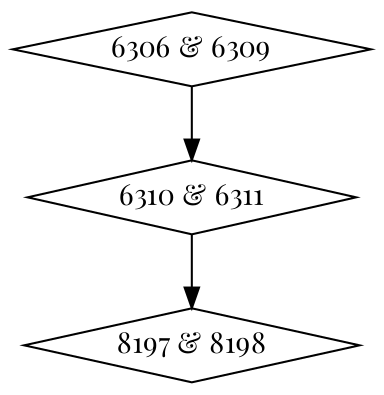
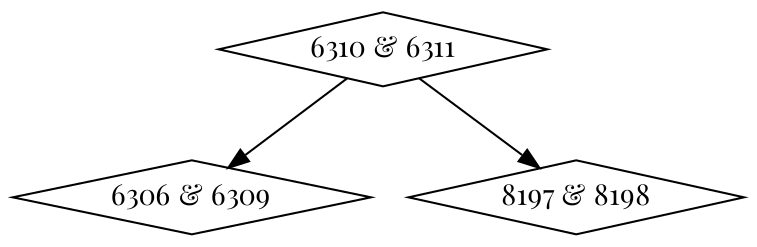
edge "6306 & 6309" -> "6310 & 6311": reversed
